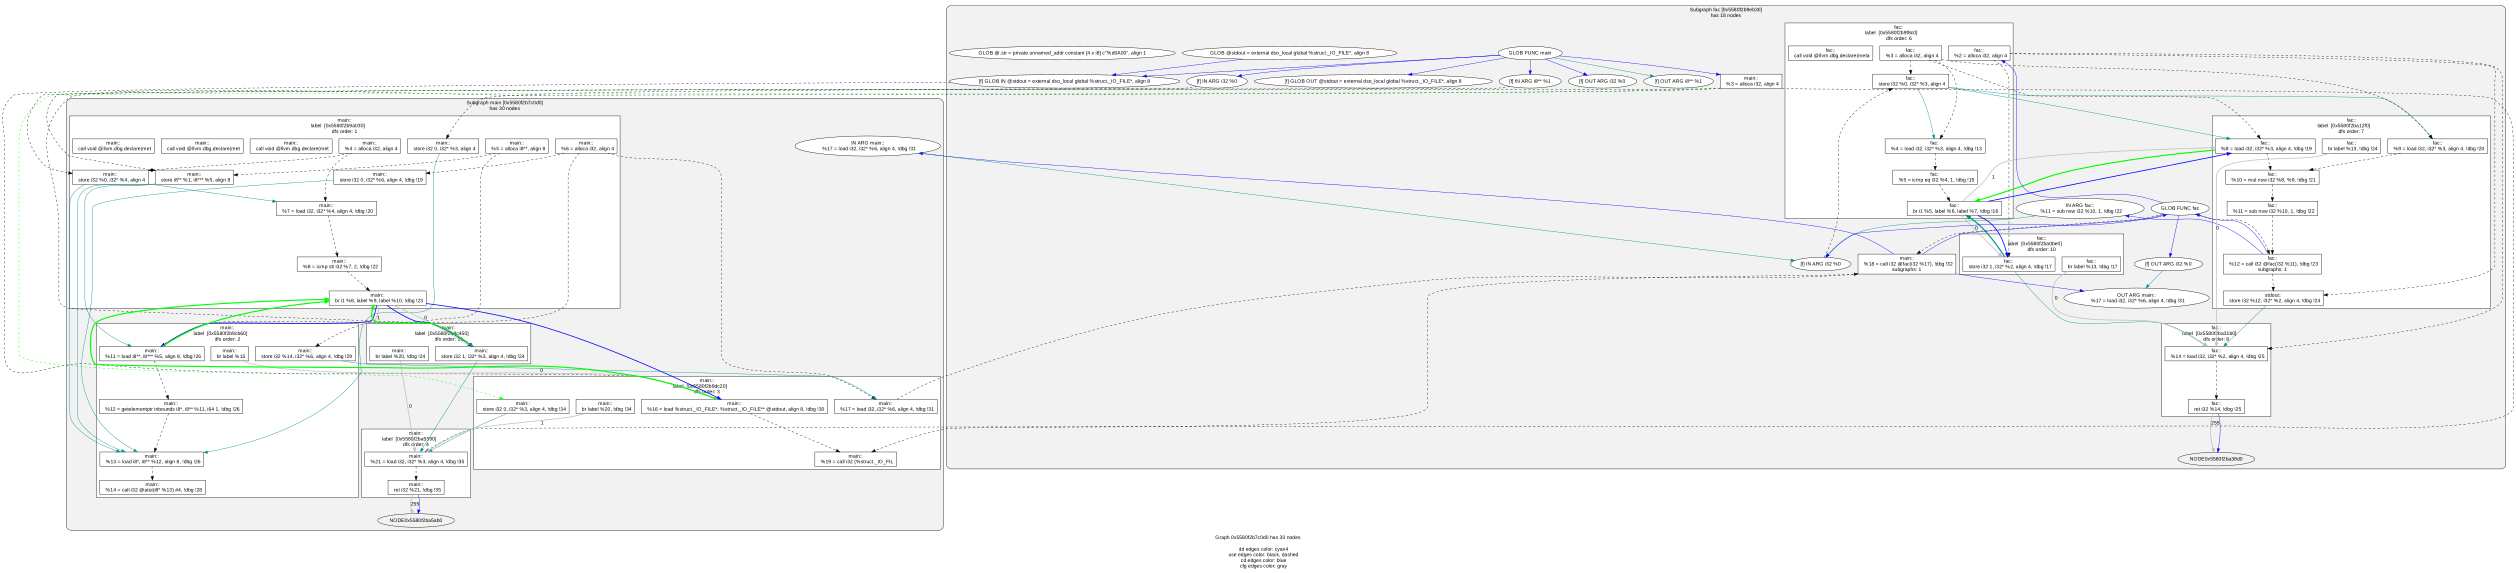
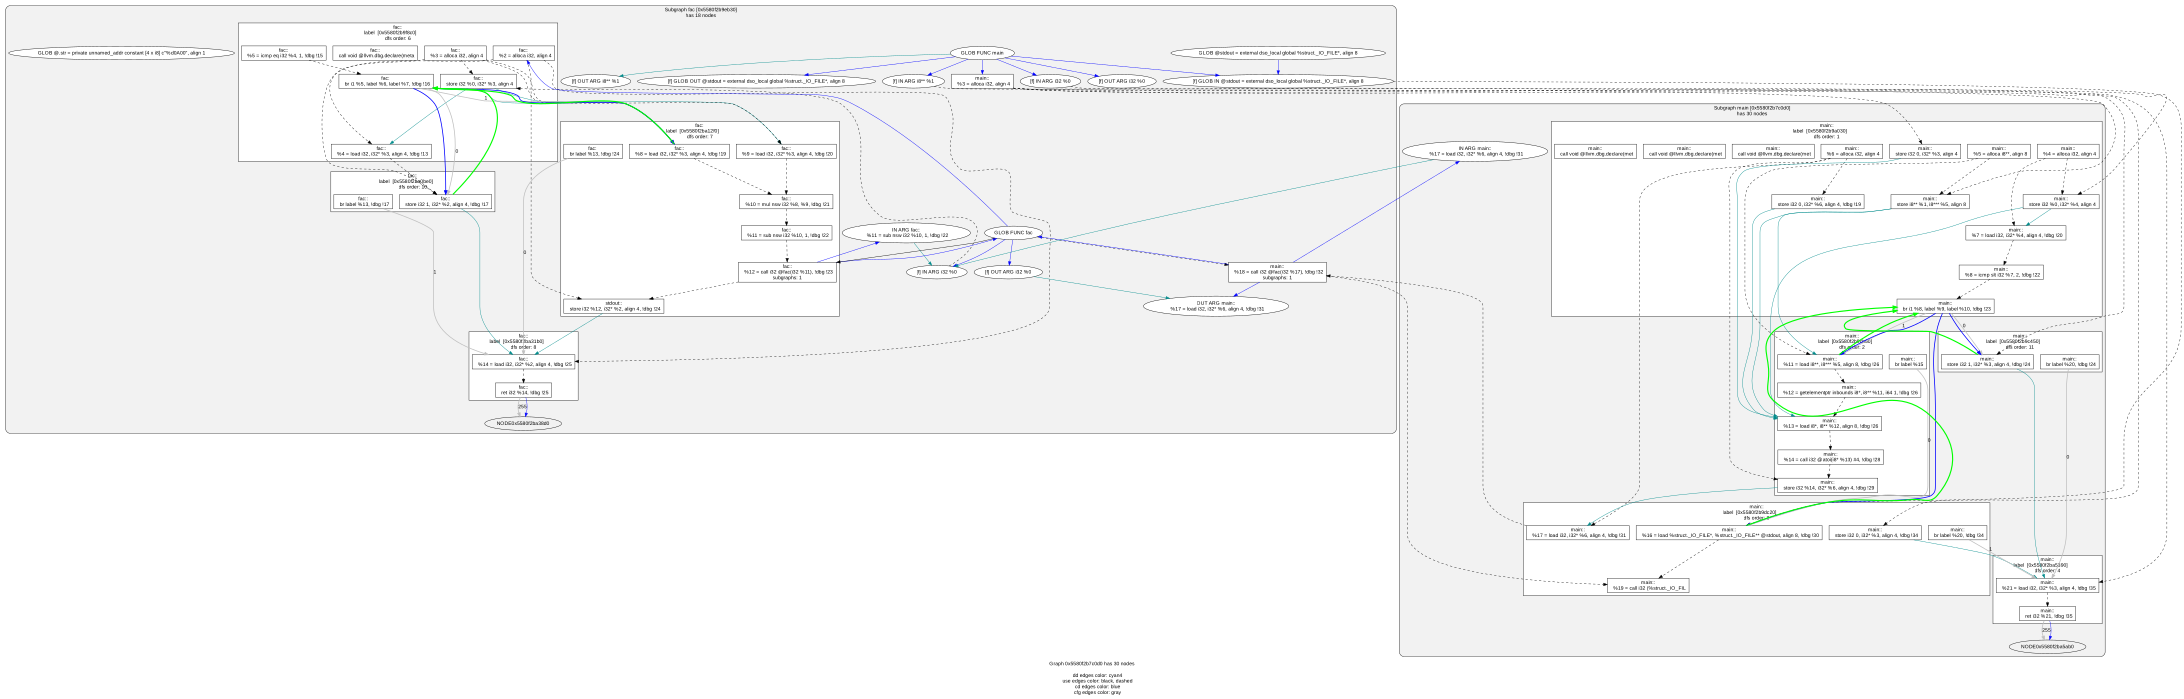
edge "fac:: %4 = load i32, i32* %3, align 4, !dbg !13" -> "fac:: %5 = icmp eq i32 %4, 1, !dbg !15": now "fac:: %4 = load i32, i32* %3, align 4, !dbg !13" -> "fac:: store i32 1, i32* %2, align 4, !dbg !17"
edge "main:: %3 = alloca i32, align 4" -> "main:: store i32 0, i32* %3, align 4, !dbg !34": color green -> black
edge "GLOB FUNC fac" -> "fac:: %12 = call i32 @fac(i32 %11), !dbg !23 subgraphs: 1": style dashed -> solid
edge "fac:: store i32 1, i32* %2, align 4, !dbg !17" -> "fac:: br i1 %5, label %6, label %7, !dbg !16": color cyan4 -> green
edge "fac:: br label %13, !dbg !17" -> "fac:: %14 = load i32, i32* %2, align 4, !dbg !25": label "0" -> "1"
edge "main:: %14 = call i32 @atoi(i8* %13) #4, !dbg !28" -> "main:: store i32 %14, i32* %6, align 4, !dbg !29": added
